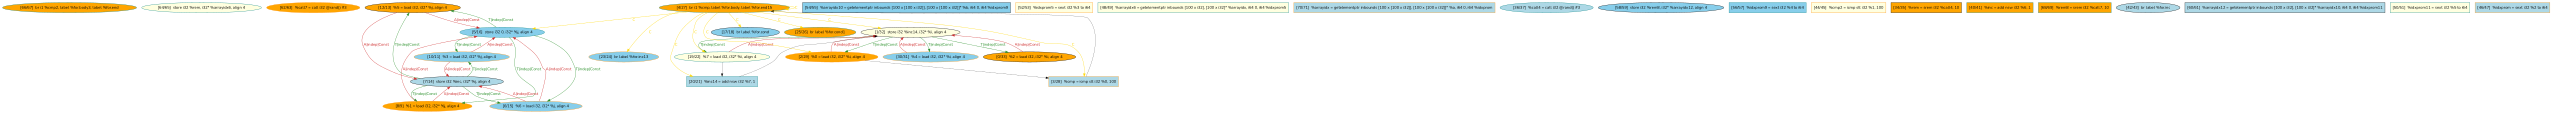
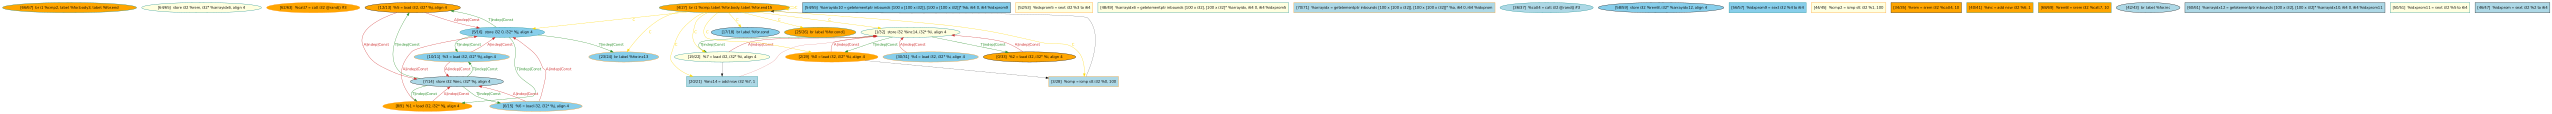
node "[46/47]  %idxprom = sext i32 %2 to i64": color darkorange -> black
node "[1/32]  store i32 %inc14, i32* %i, align 4": color black -> teal
edge "[1/32]  store i32 %inc14, i32* %i, align 4" -> "[30/31]  %4 = load i32, i32* %i, align 4": removed, label "T|indep|Const"
edge "[20/21]  %inc14 = add nsw i32 %7, 1" -> "[1/32]  store i32 %inc14, i32* %i, align 4": color black -> firebrick3
edge "[5/16]  store i32 0, i32* %j, align 4" -> "[6/15]  %6 = load i32, i32* %j, align 4": now "[5/16]  store i32 0, i32* %j, align 4" -> "[23/24]  br label %for.inc13"
